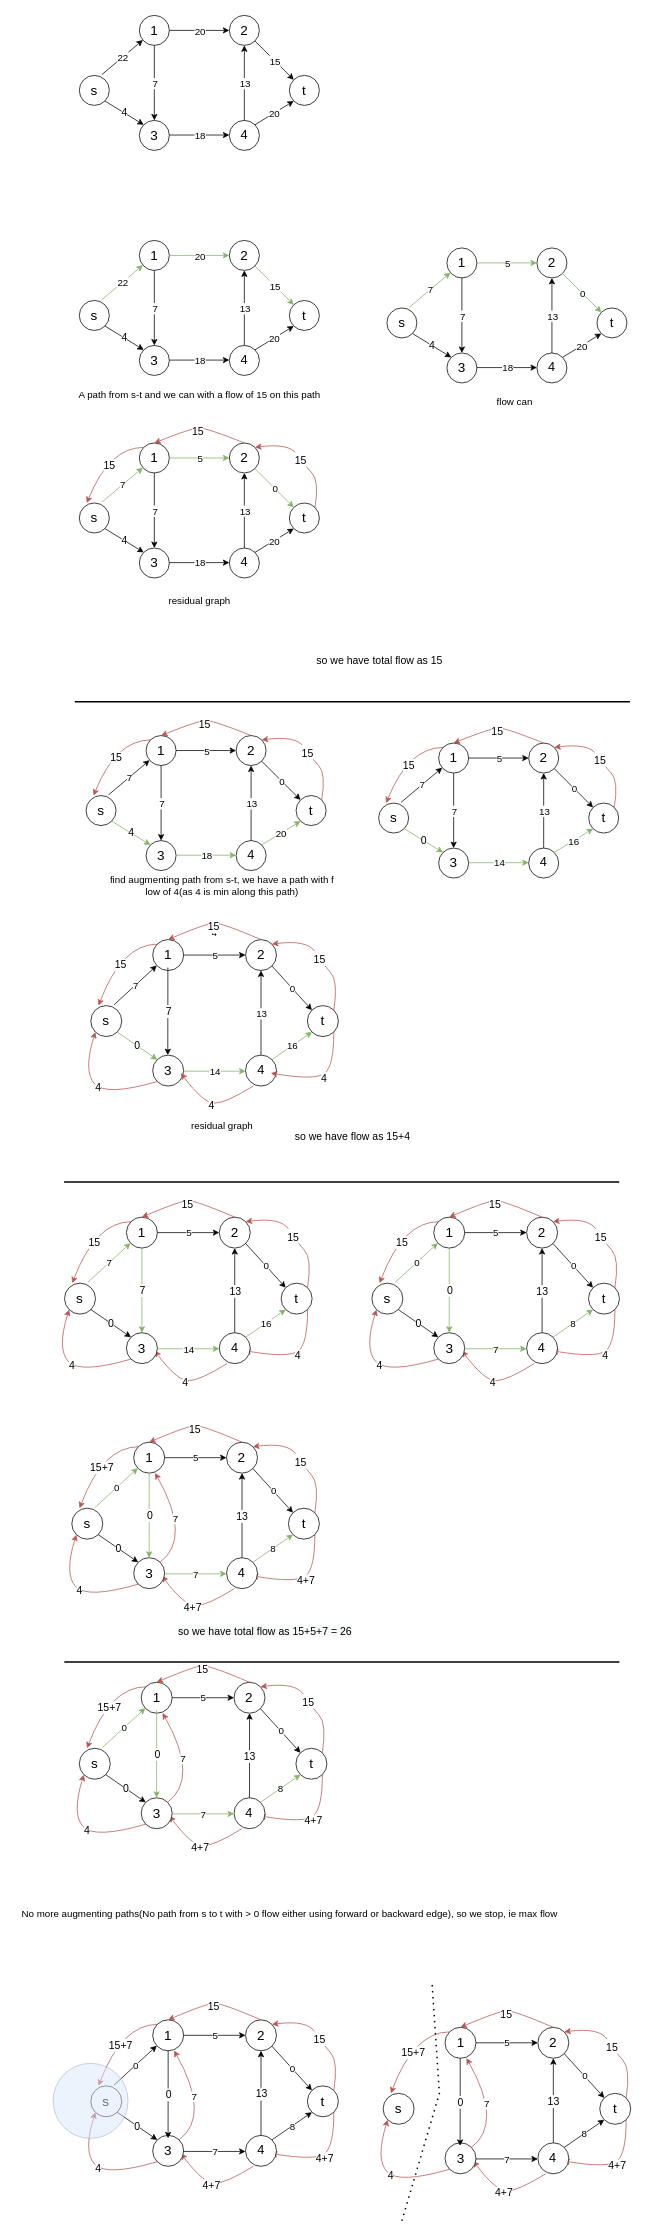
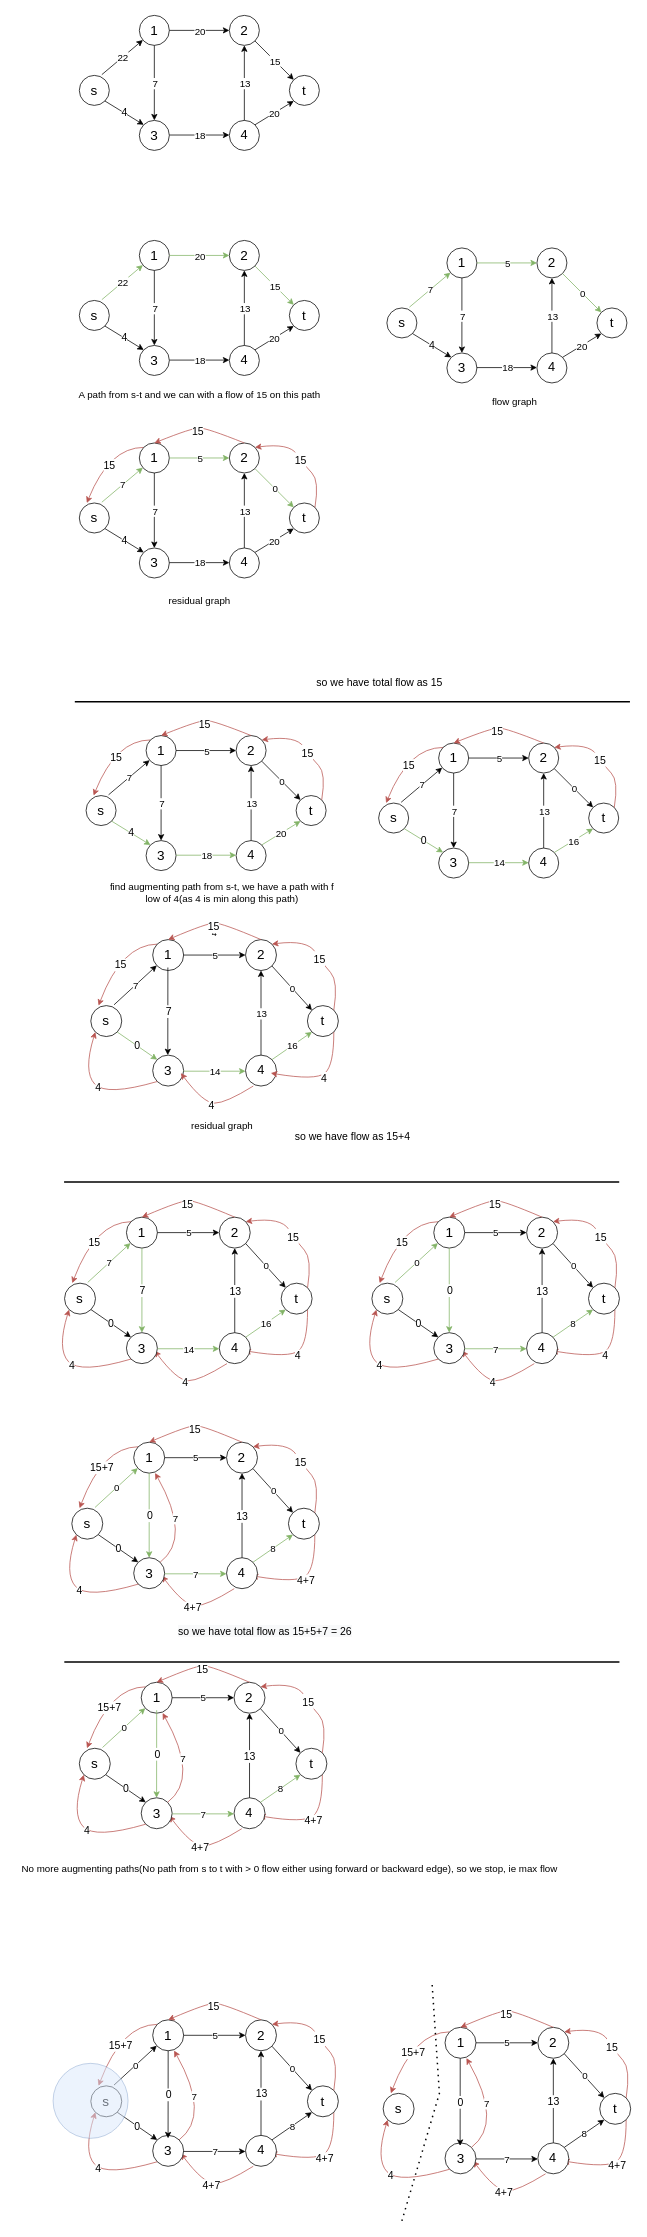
node "flow can": label "flow can" -> "flow graph"
node "so we have total flow as 15": moved (379, 660) -> (379, 683)
node "find augmenting path from s-t, we have a path with f low of 4(as 4 is min along this path)": moved (222, 885) -> (222, 893)
node "No more augmenting paths(No path from s to t with > 0 flow either using forward or backward edge), so we stop, ie max flow": moved (289, 1913) -> (289, 1868)
